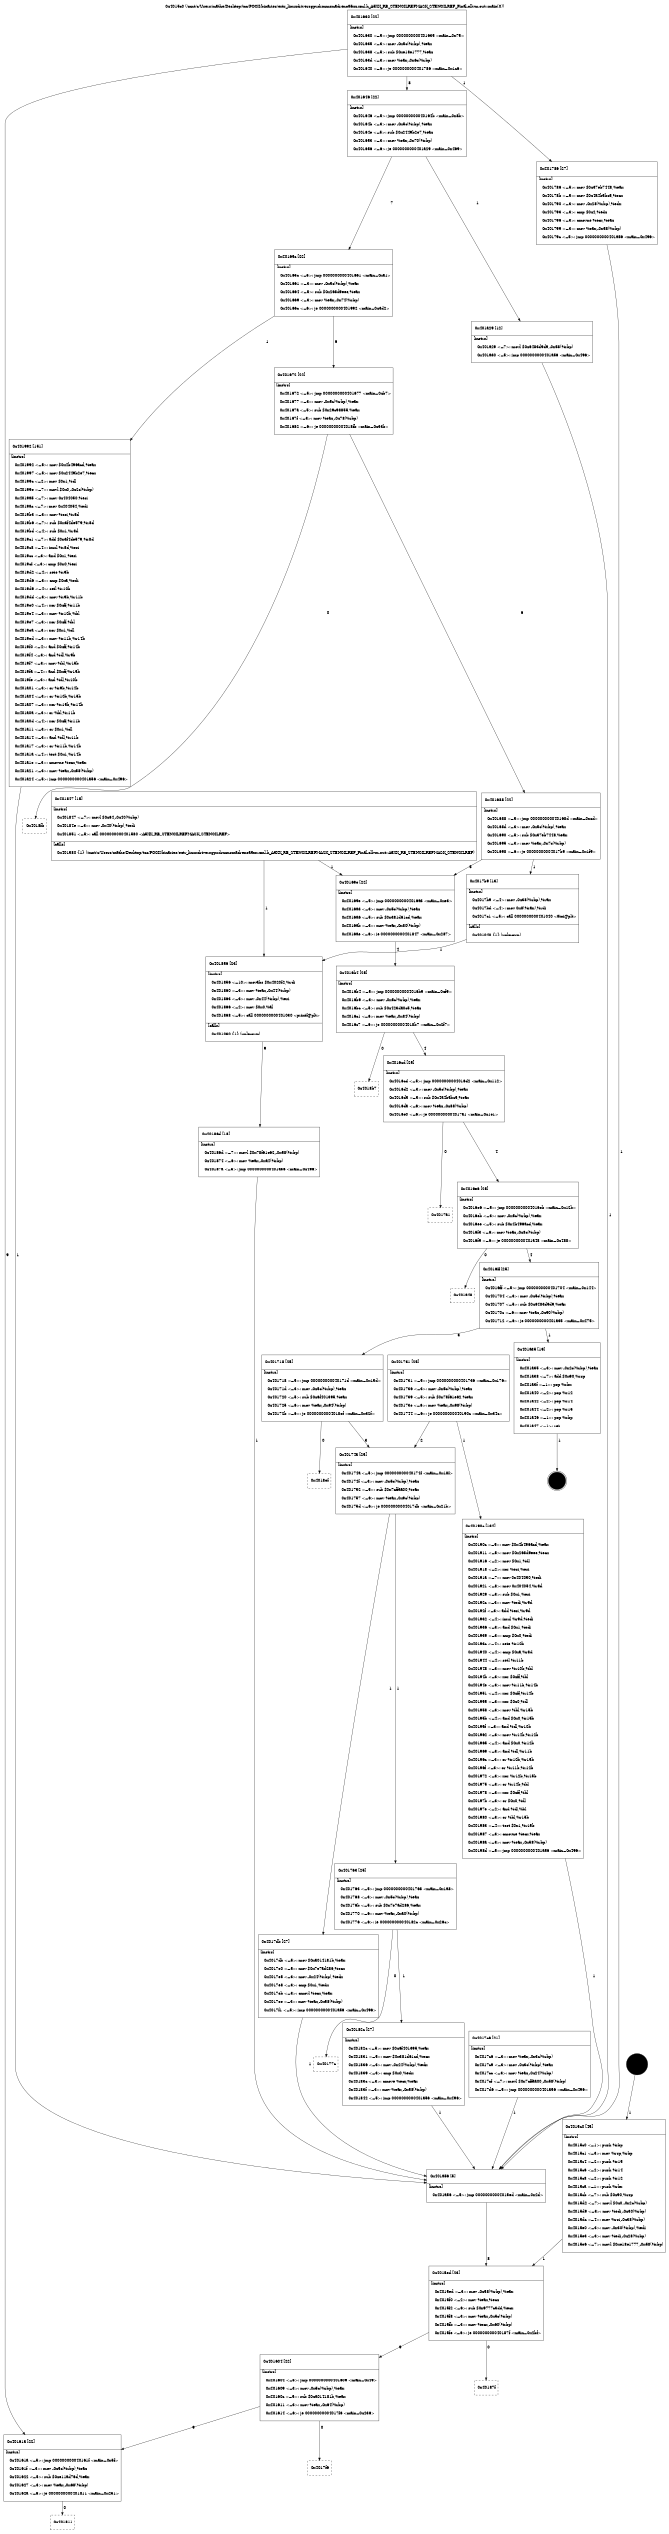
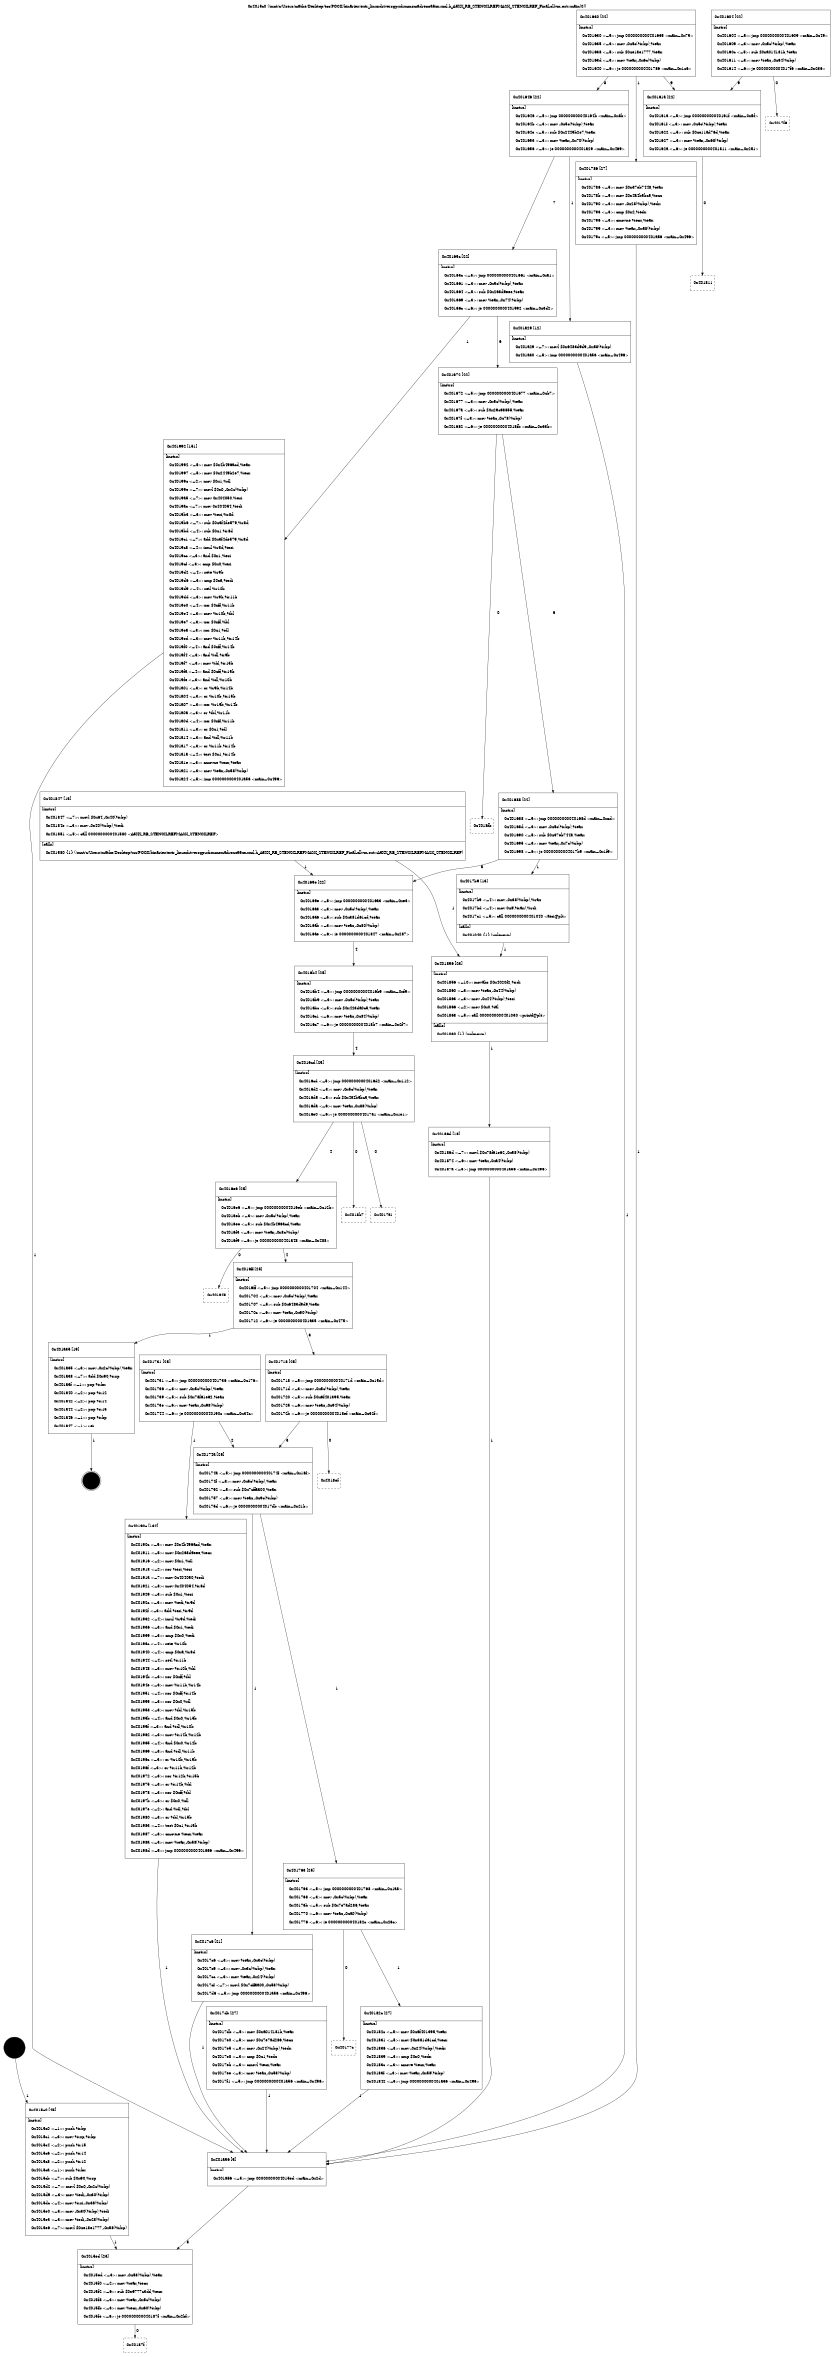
edge "0x401856 [23]" -> "0x40186d [18]": label " 9" -> " 1"
edge "0x4016b4 [25]" -> "0x4018b7": now "0x4016cd [25]" -> "0x4018b7"
edge "0x40174a [25]" -> "0x4017db [27]": now "0x40174a [25]" -> "0x4017c6 [21]"
edge "0x4015ed [23]" -> "0x401604 [22]": removed, label "9"
